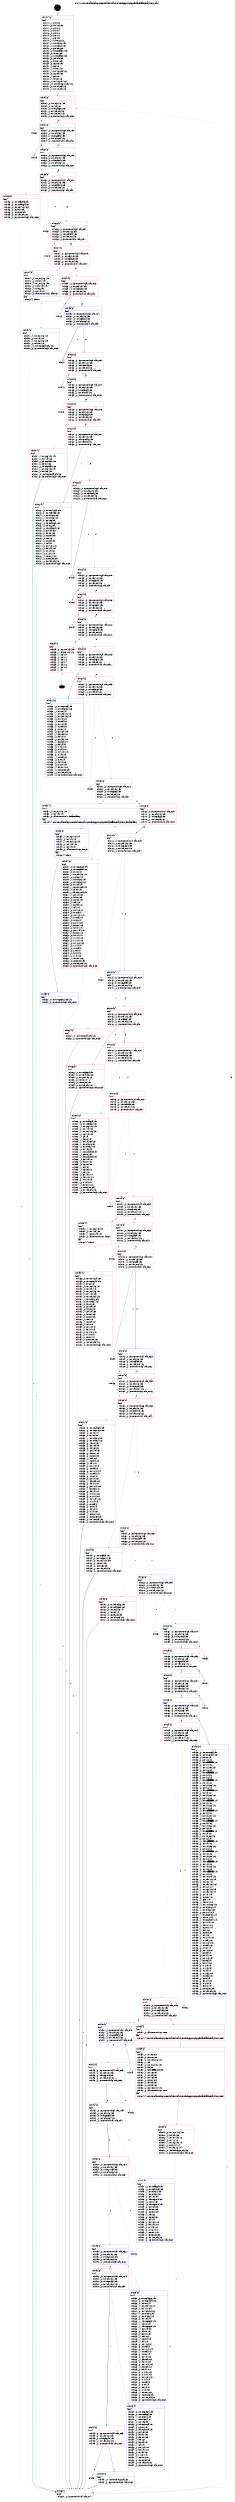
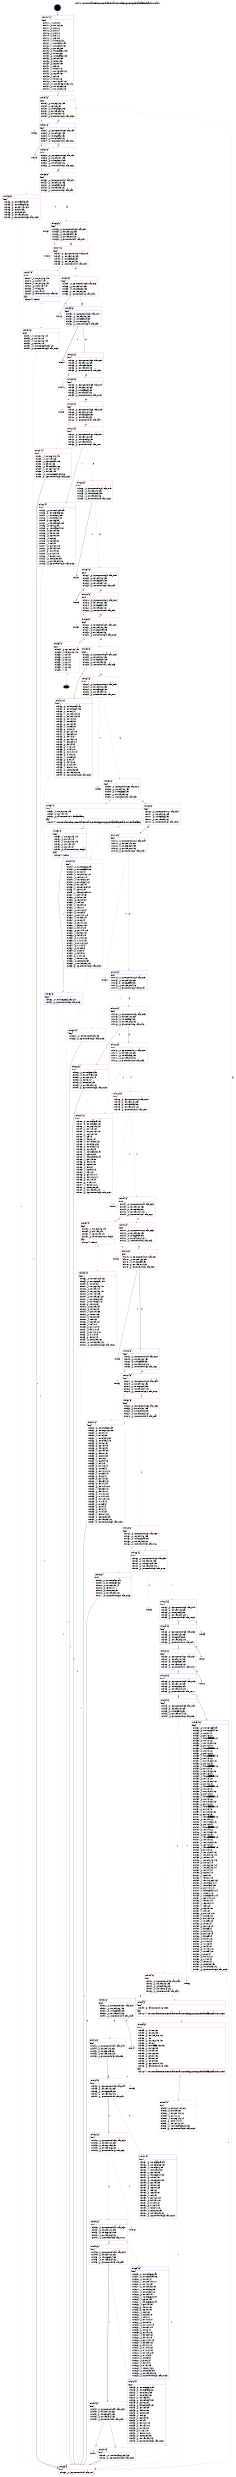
node "0x401d1a [30]": removed
